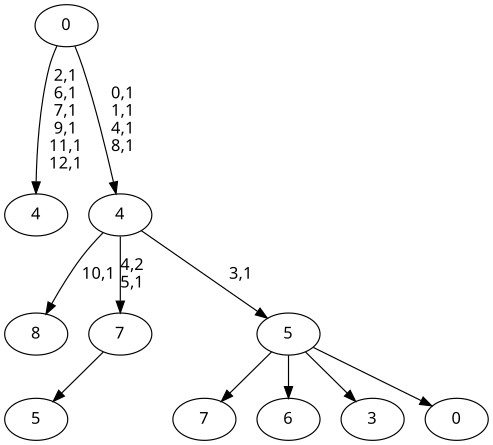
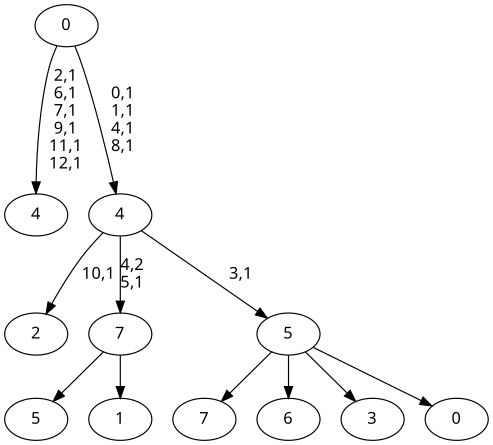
node "8": label "8" -> "2"
node "1": added
